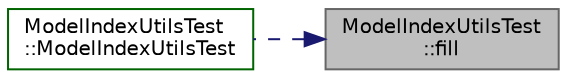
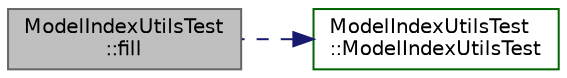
edge "ModelIndexUtilsTest ::ModelIndexUtilsTest" -> "ModelIndexUtilsTest ::fill": reversed
